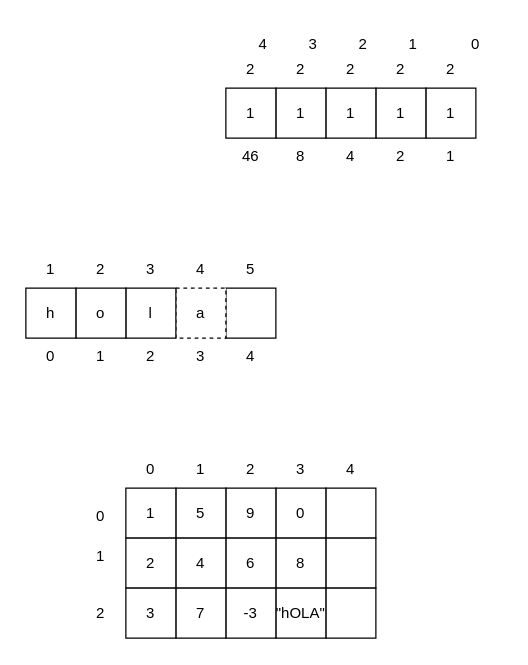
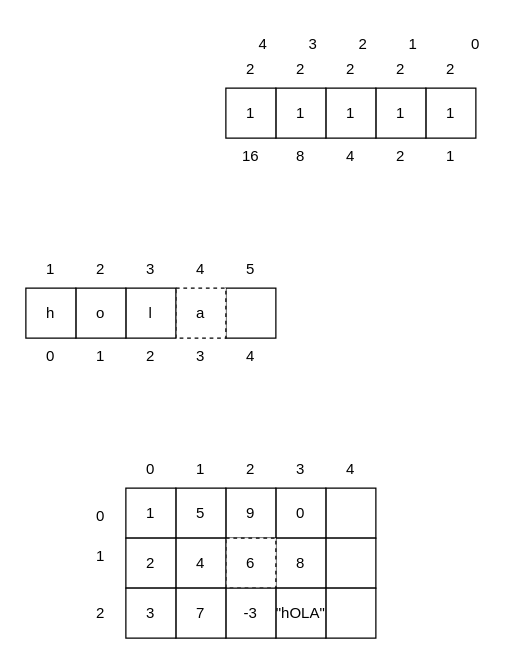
node "46": label "46" -> "16"
node "6": style solid -> dashed
